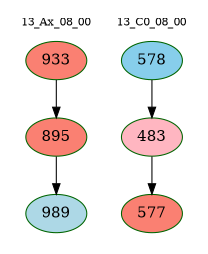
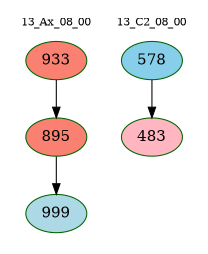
cluster "13_C0_08_00": label "13_C0_08_00" -> "13_C2_08_00"
node "989": label "989" -> "999"
node "577": removed
